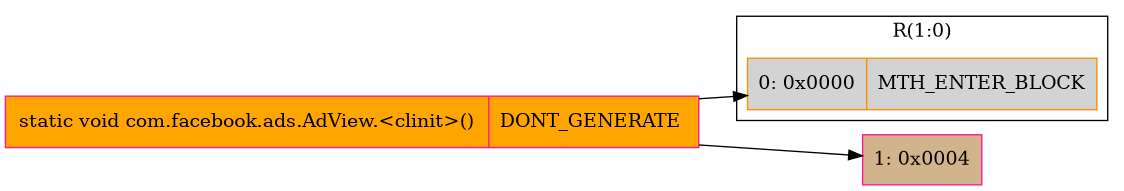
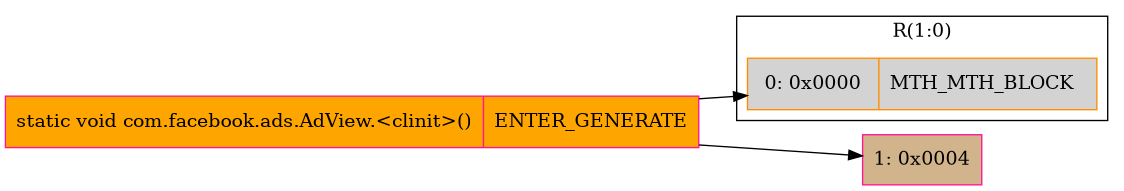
node "0: 0x0000": text "MTH_ENTER_BLOCK" -> "MTH_MTH_BLOCK"
node "static void com.facebook.ads.AdView.<clinit>()": text "DONT_GENERATE" -> "ENTER_GENERATE"
